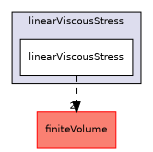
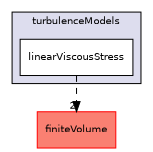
cluster "linearViscousStress": label "linearViscousStress" -> "turbulenceModels"
